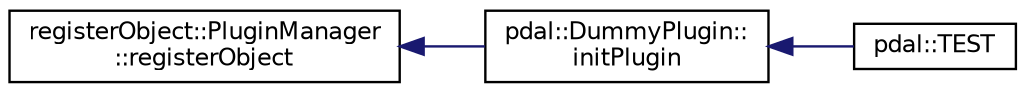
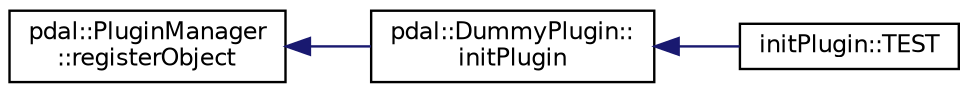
node "registerObject::PluginManager ::registerObject": label "registerObject::PluginManager ::registerObject" -> "pdal::PluginManager ::registerObject"
node "pdal::TEST": label "pdal::TEST" -> "initPlugin::TEST"
